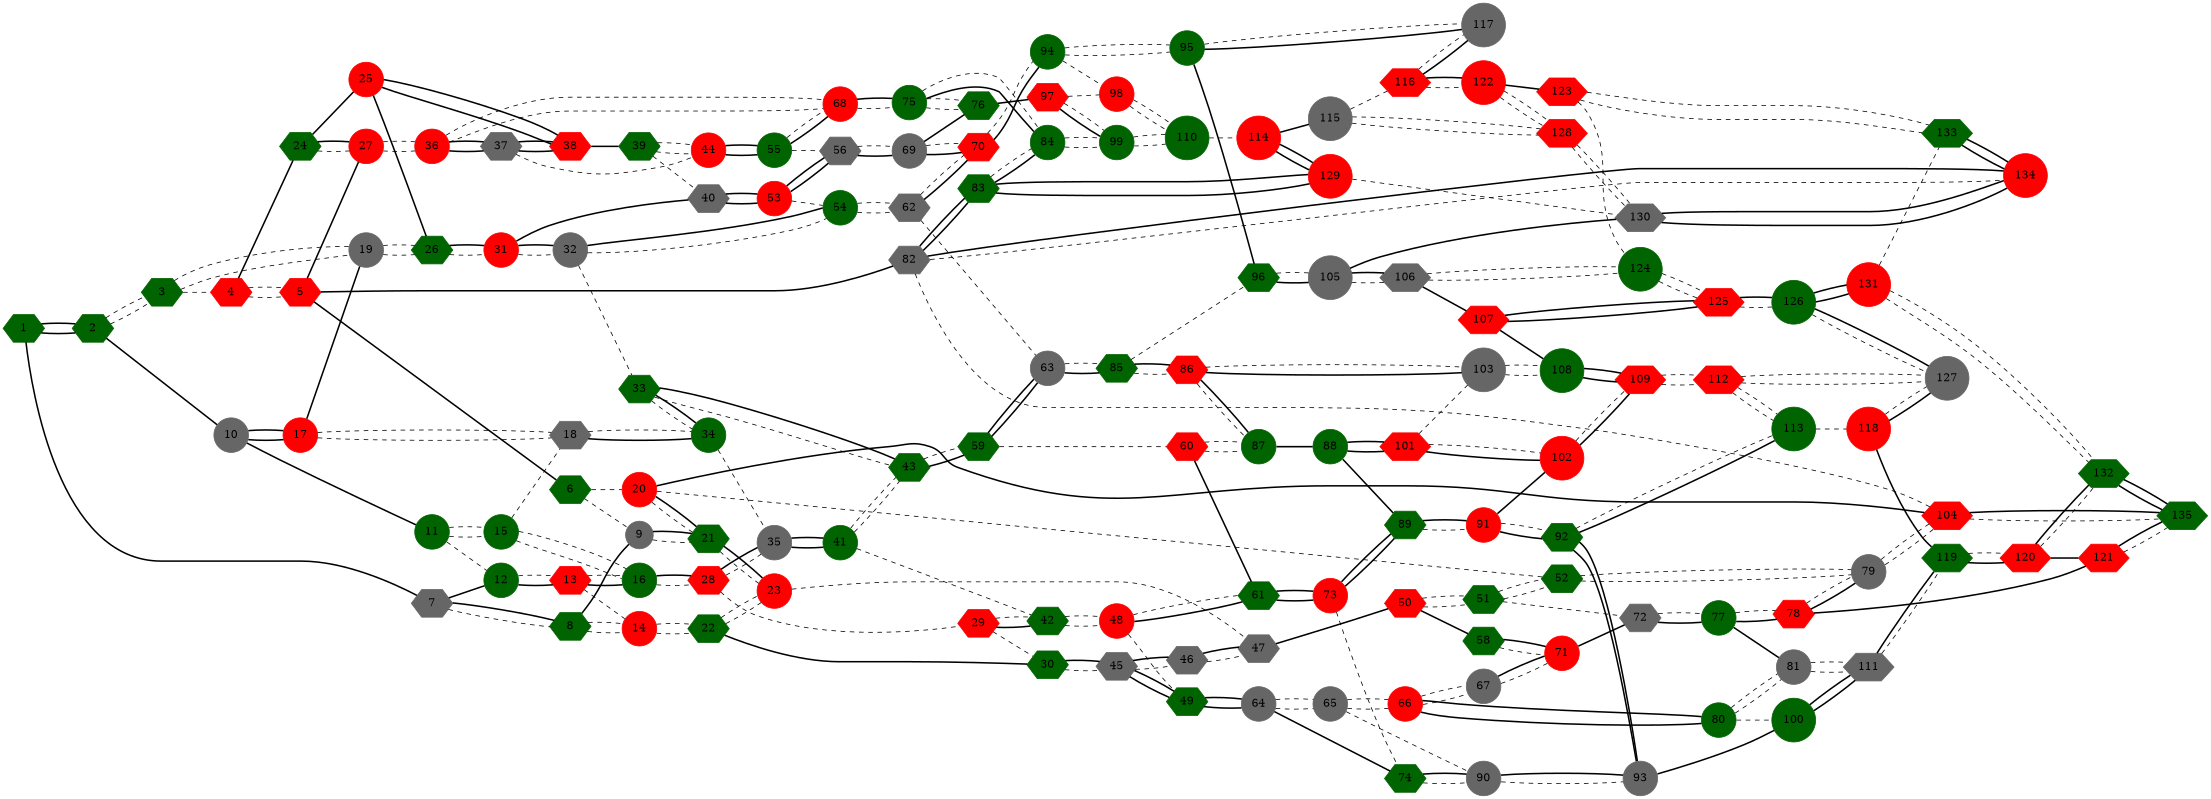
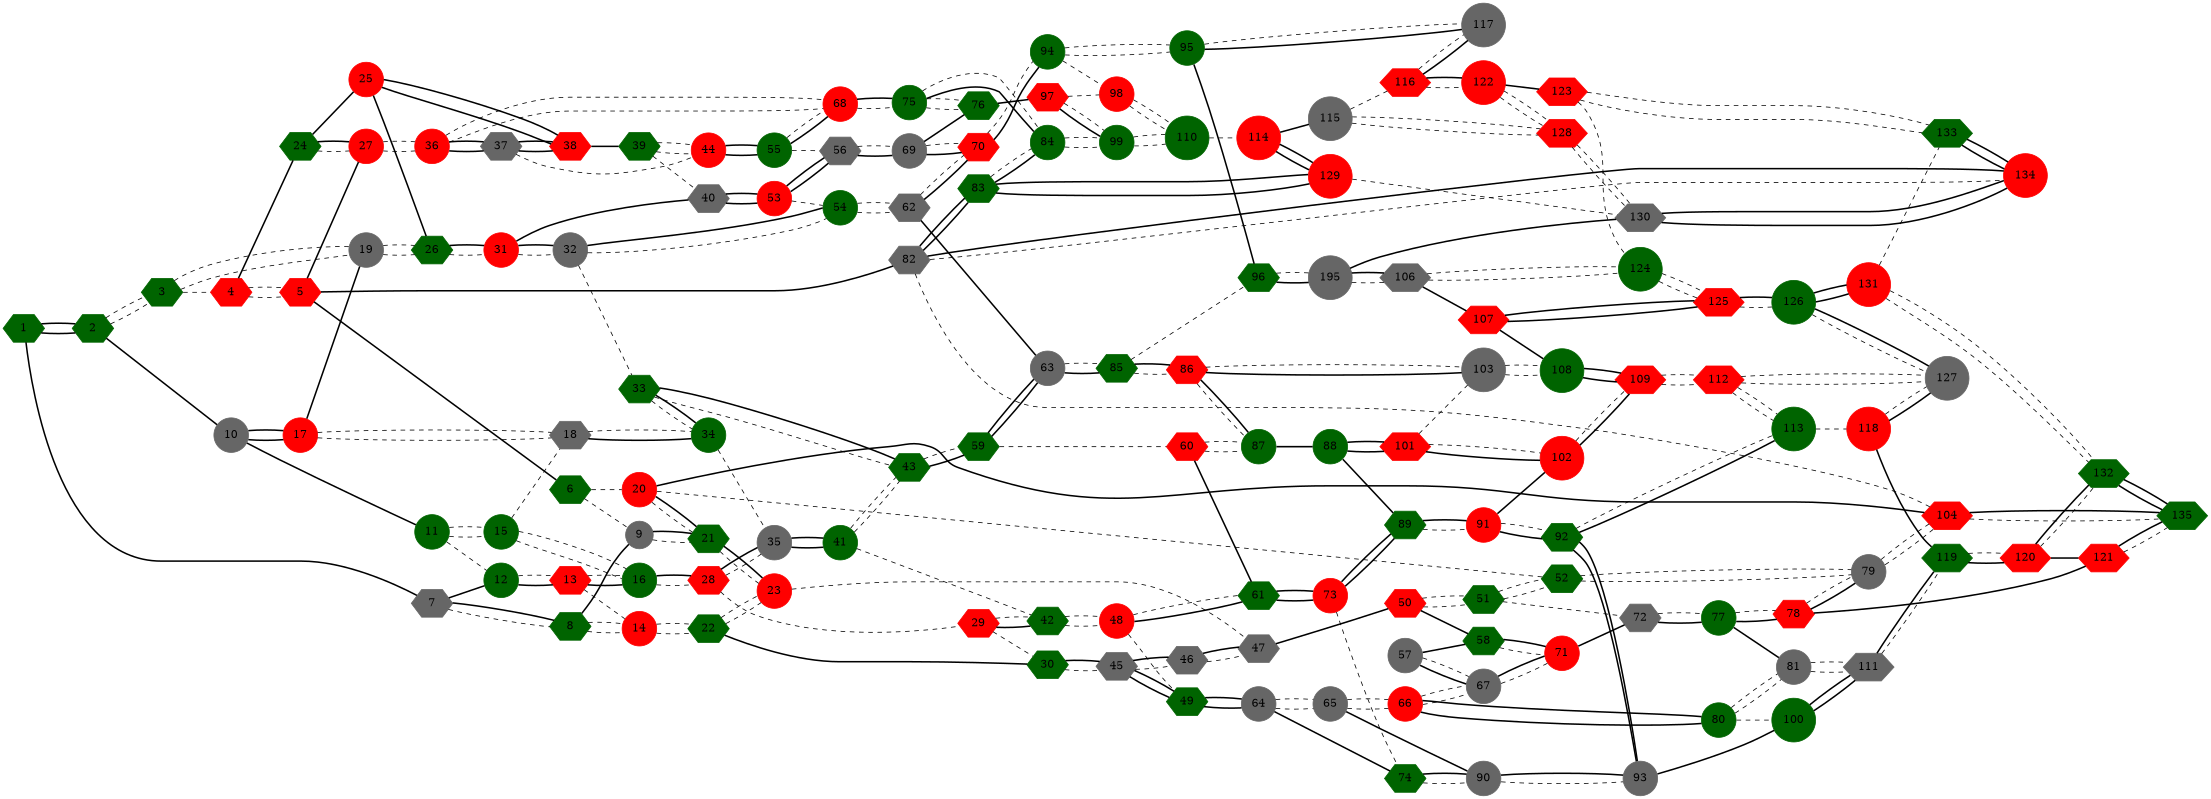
node "105": label "105" -> "195"
edge "62" -- "63": style dashed -> bold
node "57": added
edge "65" -- "90": style dashed -> bold
